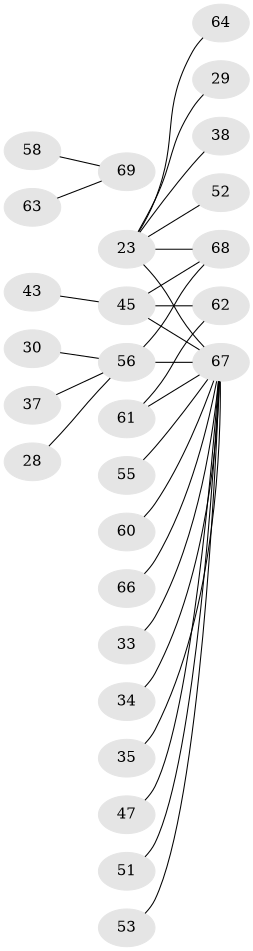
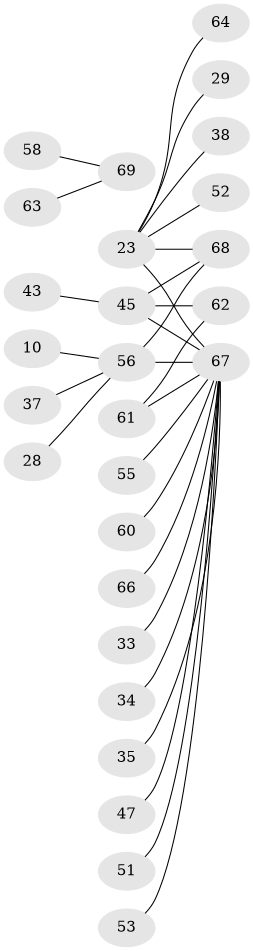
node "30": label "30" -> "10"
